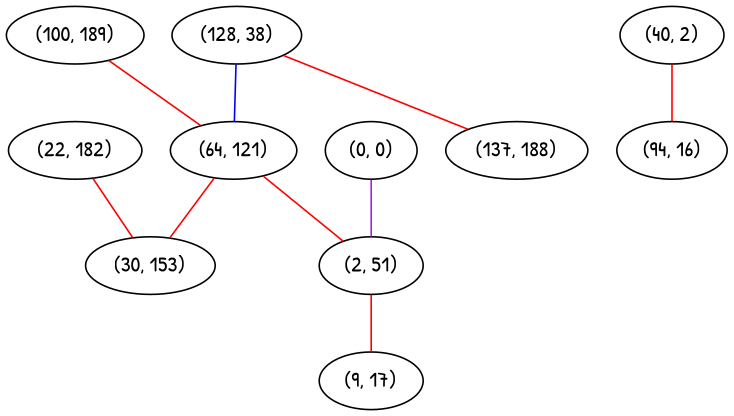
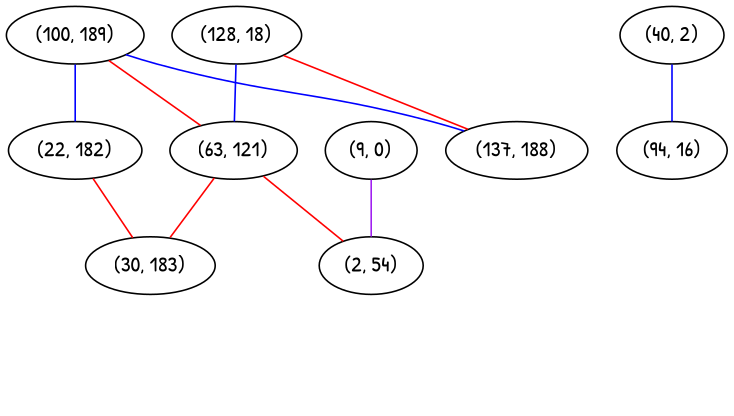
node "(128, 38)": label "(128, 38)" -> "(128, 18)"
edge "(100, 189)" -- "(22, 182)": added
edge "(100, 189)" -- "(137, 188)": added
edge "(40, 2)" -- "(94, 16)": color red -> blue
node "(64, 121)": label "(64, 121)" -> "(63, 121)"
node "(0, 0)": label "(0, 0)" -> "(9, 0)"
node "(30, 153)": label "(30, 153)" -> "(30, 183)"
node "(2, 51)": label "(2, 51)" -> "(2, 54)"
node "(9, 17)": removed
